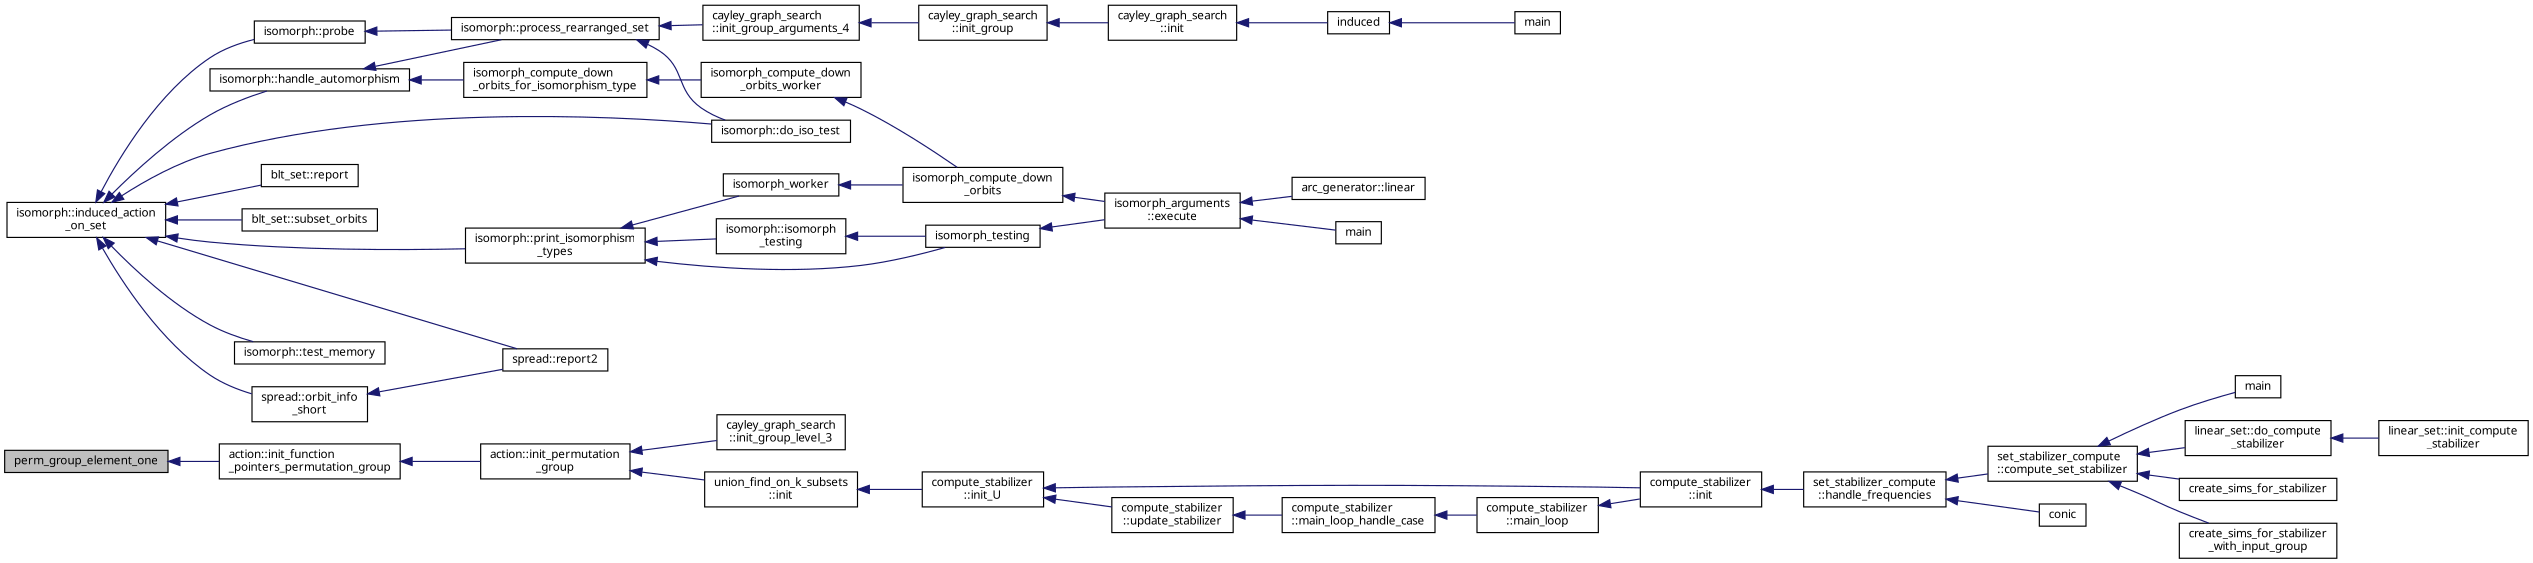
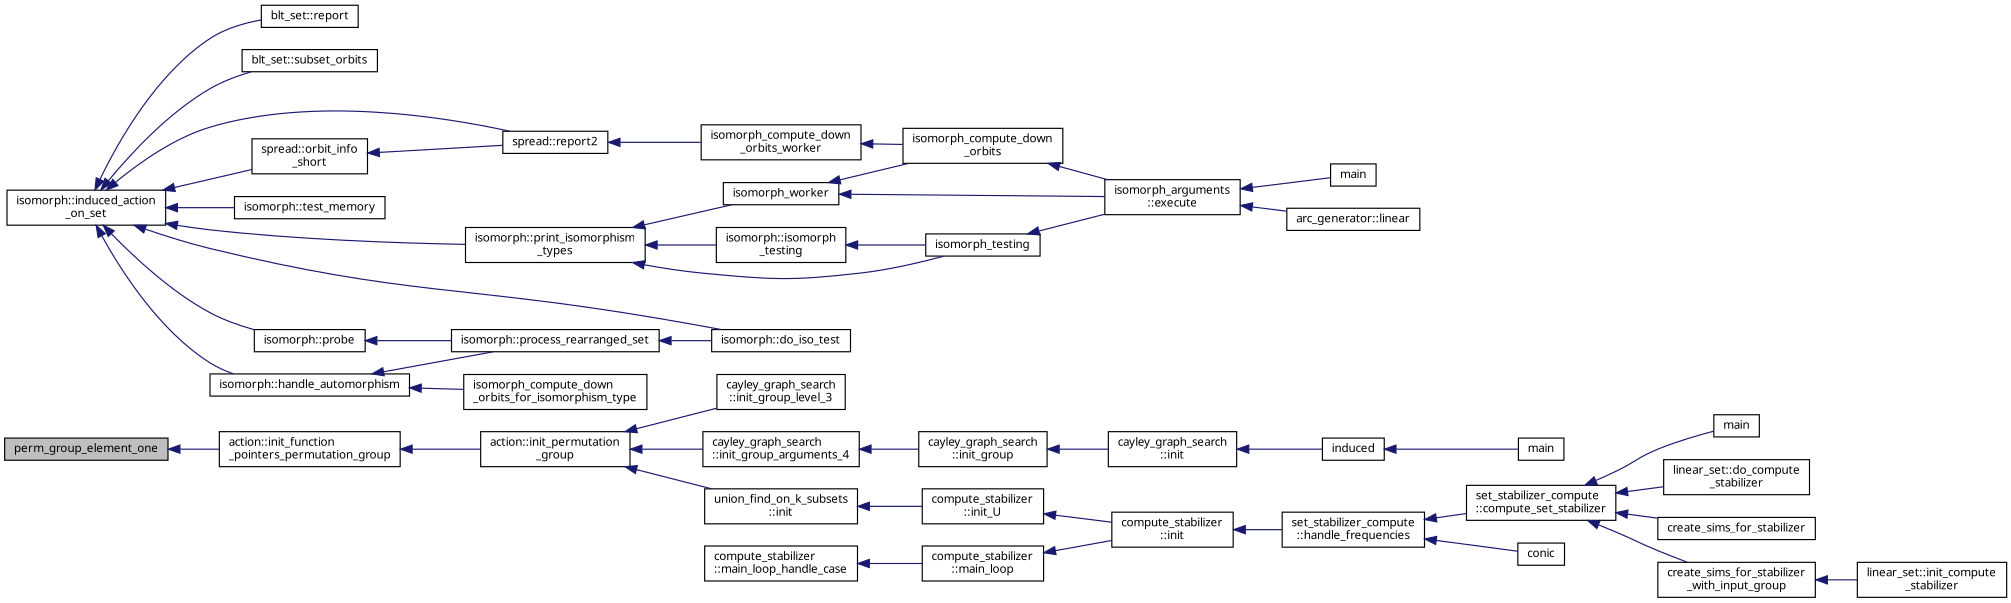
edge "cayley_graph_search ::init_group_arguments_4" -> "isomorph::process_rearranged_set": now "cayley_graph_search ::init_group_arguments_4" -> "action::init_permutation _group"
edge "isomorph_compute_down _orbits_worker" -> "isomorph_compute_down _orbits_for_isomorphism_type": now "isomorph_compute_down _orbits_worker" -> "spread::report2"
edge "isomorph_arguments ::execute" -> "isomorph_worker": added
edge "linear_set::init_compute _stabilizer" -> "linear_set::do_compute _stabilizer": now "linear_set::init_compute _stabilizer" -> "create_sims_for_stabilizer _with_input_group"
node "compute_stabilizer ::update_stabilizer": removed
